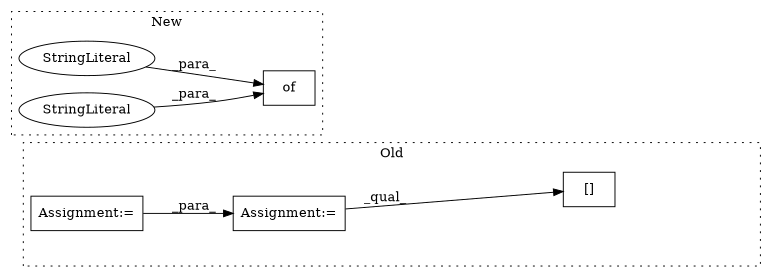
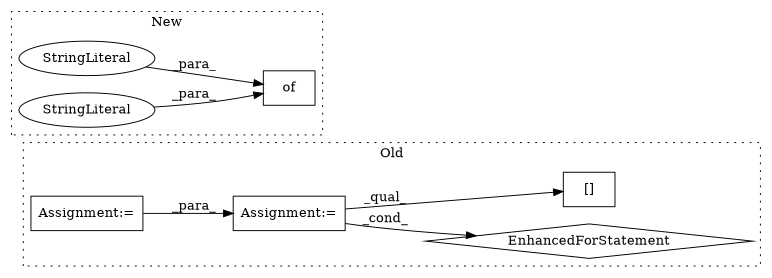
node "EnhancedForStatement": added
